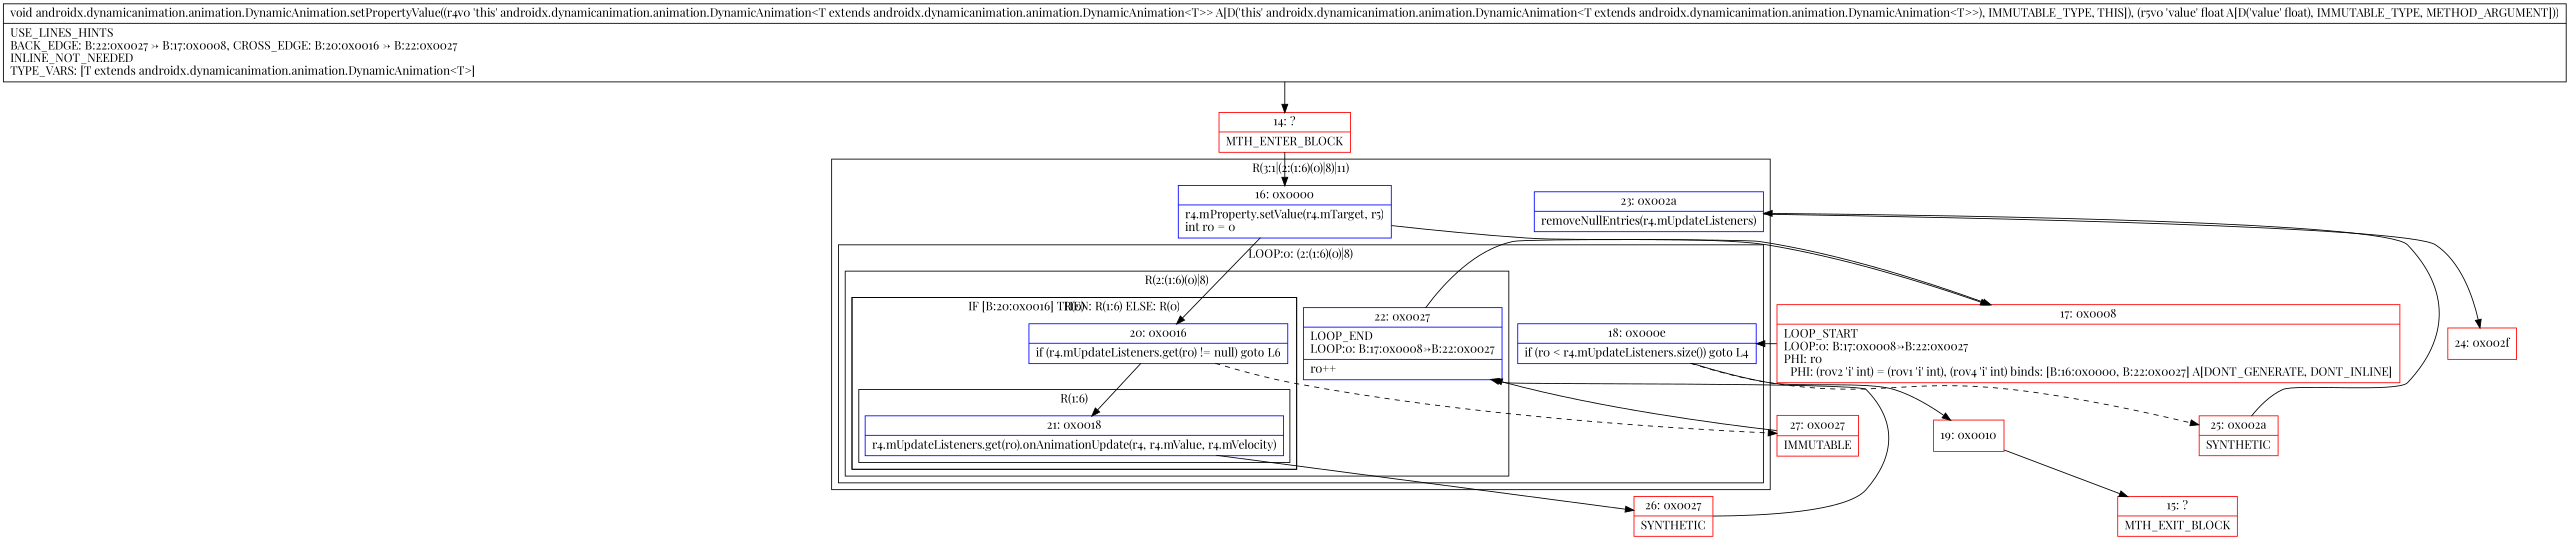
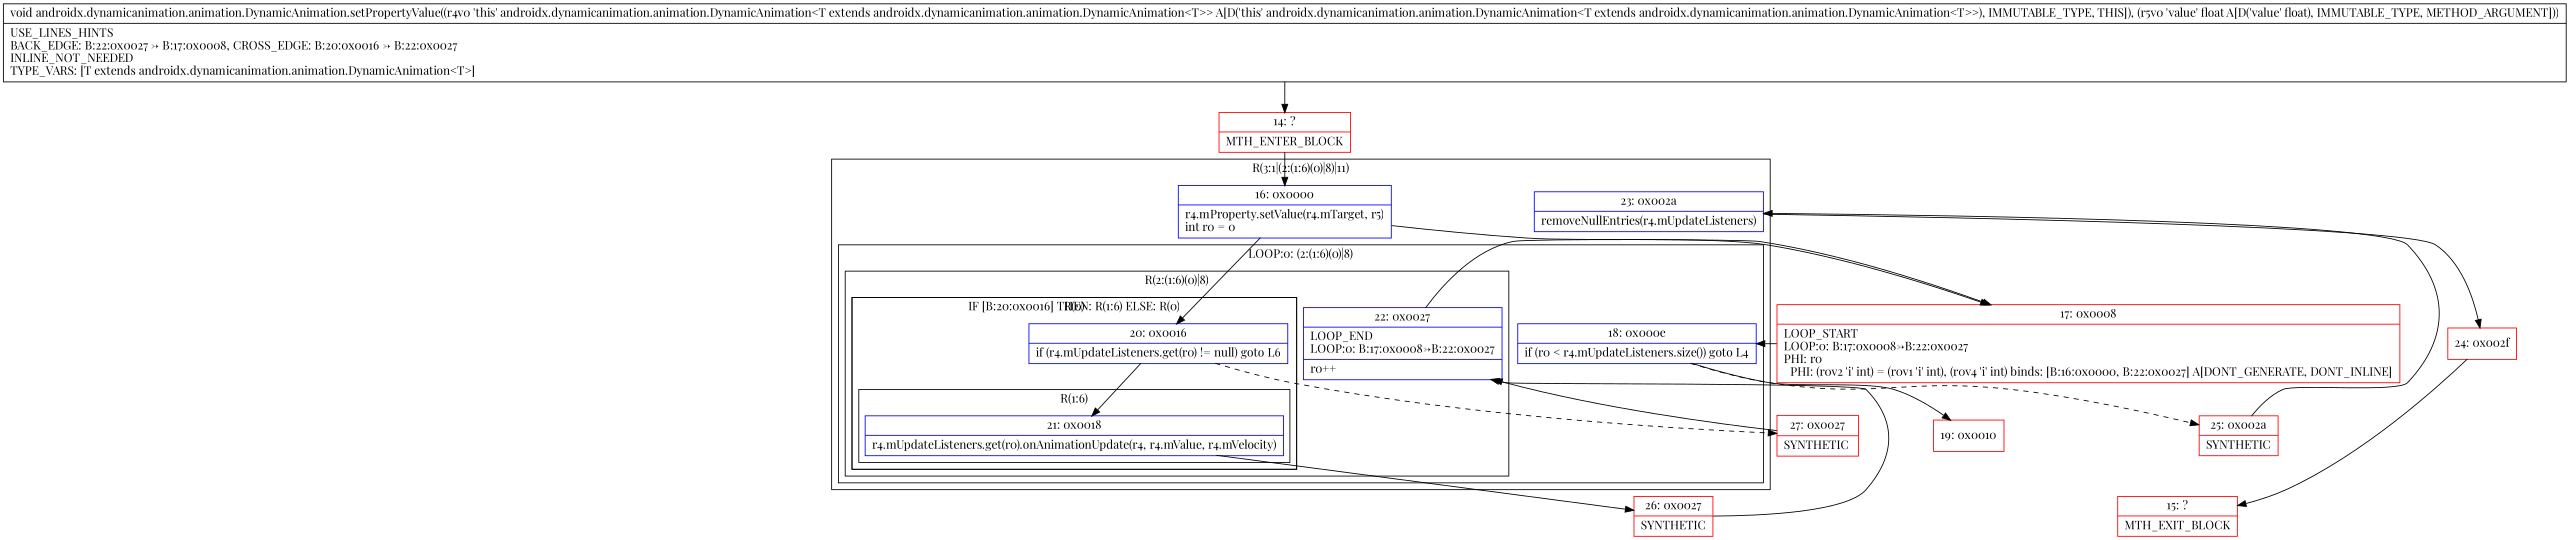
node "27: 0x0027": text "IMMUTABLE" -> "SYNTHETIC"
edge "19: 0x0010" -> "15: ?": now "24: 0x002f" -> "15: ?"
